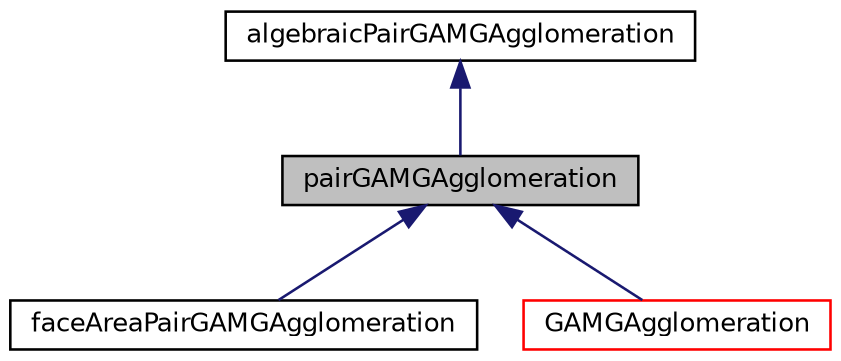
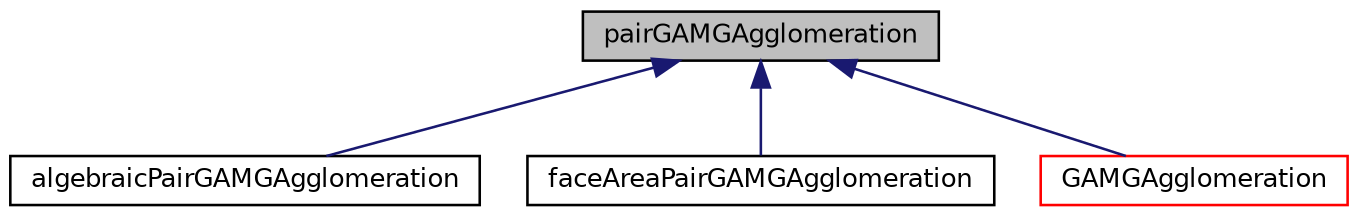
edge "pairGAMGAgglomeration" -> "algebraicPairGAMGAgglomeration": reversed
